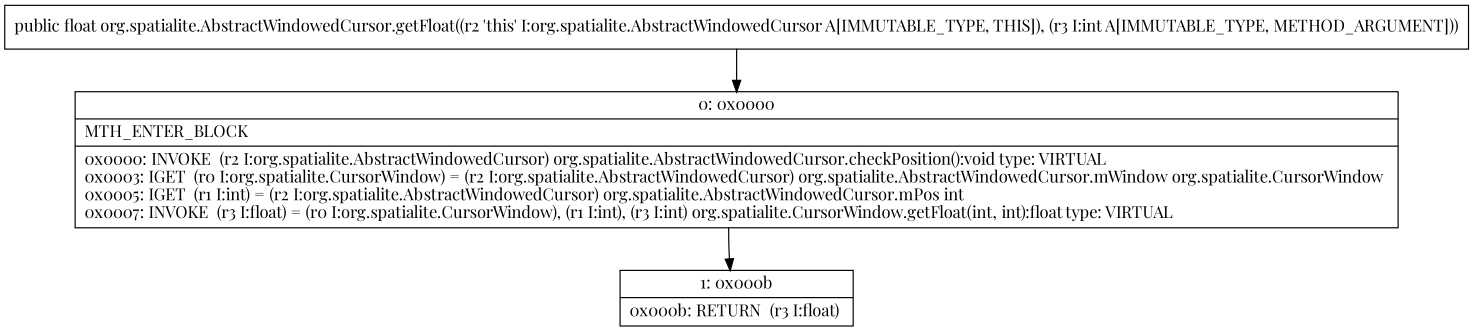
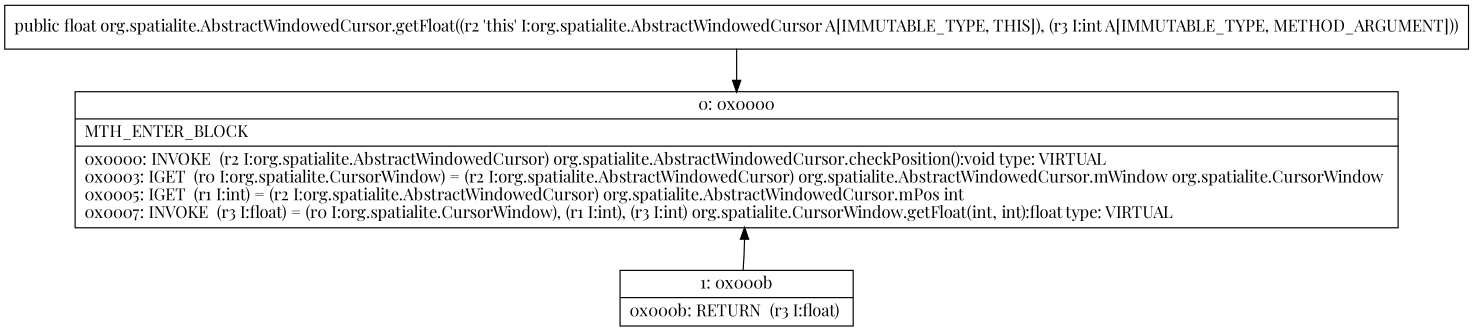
edge "0: 0x0000" -> "1: 0x000b": reversed
